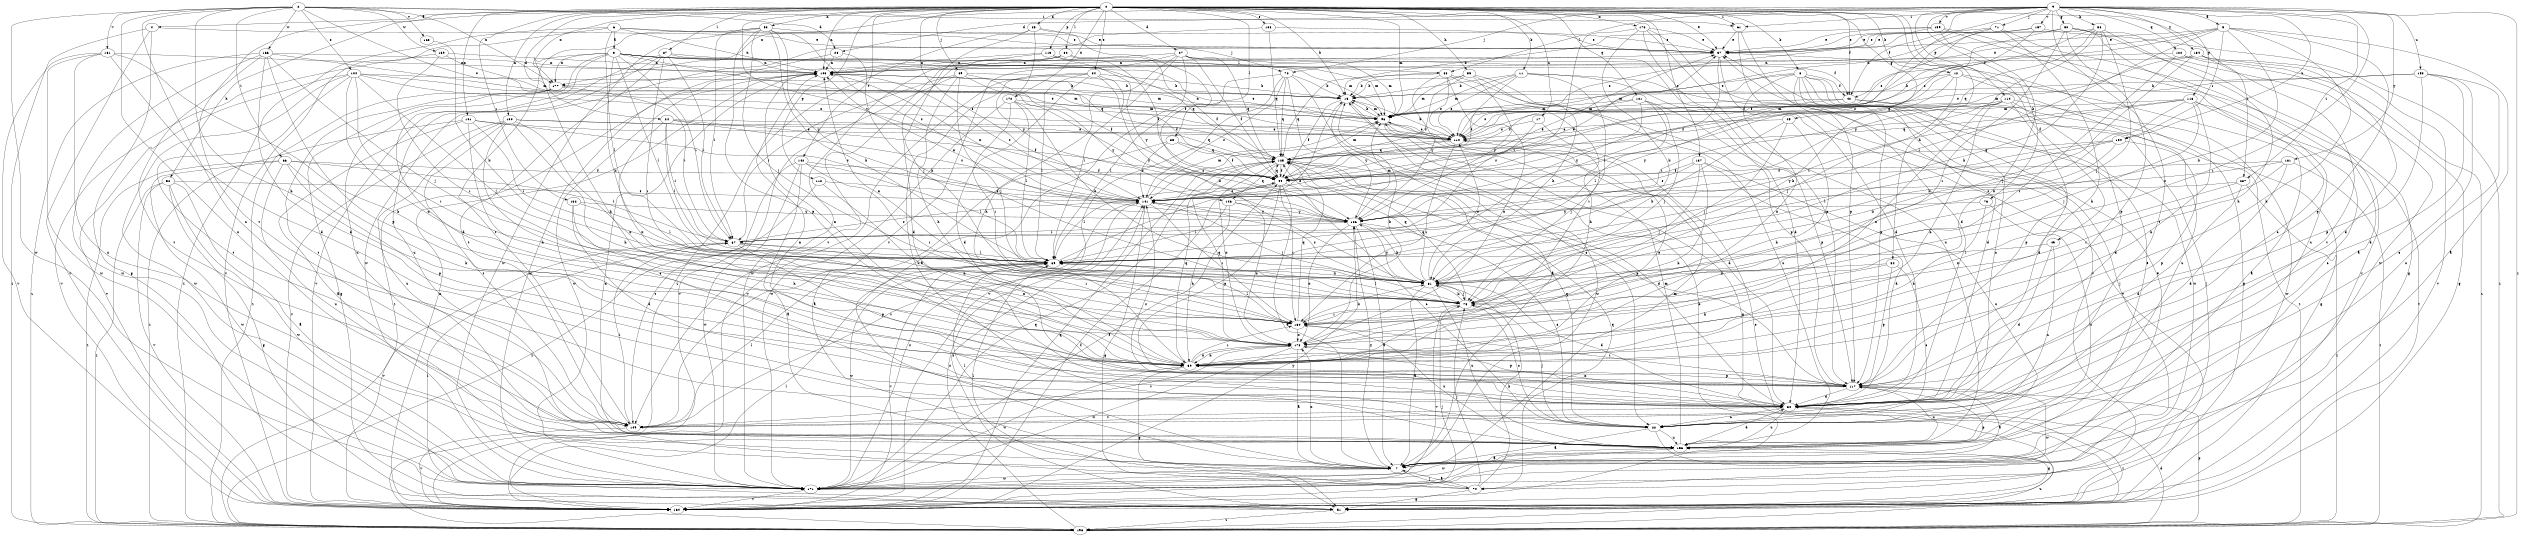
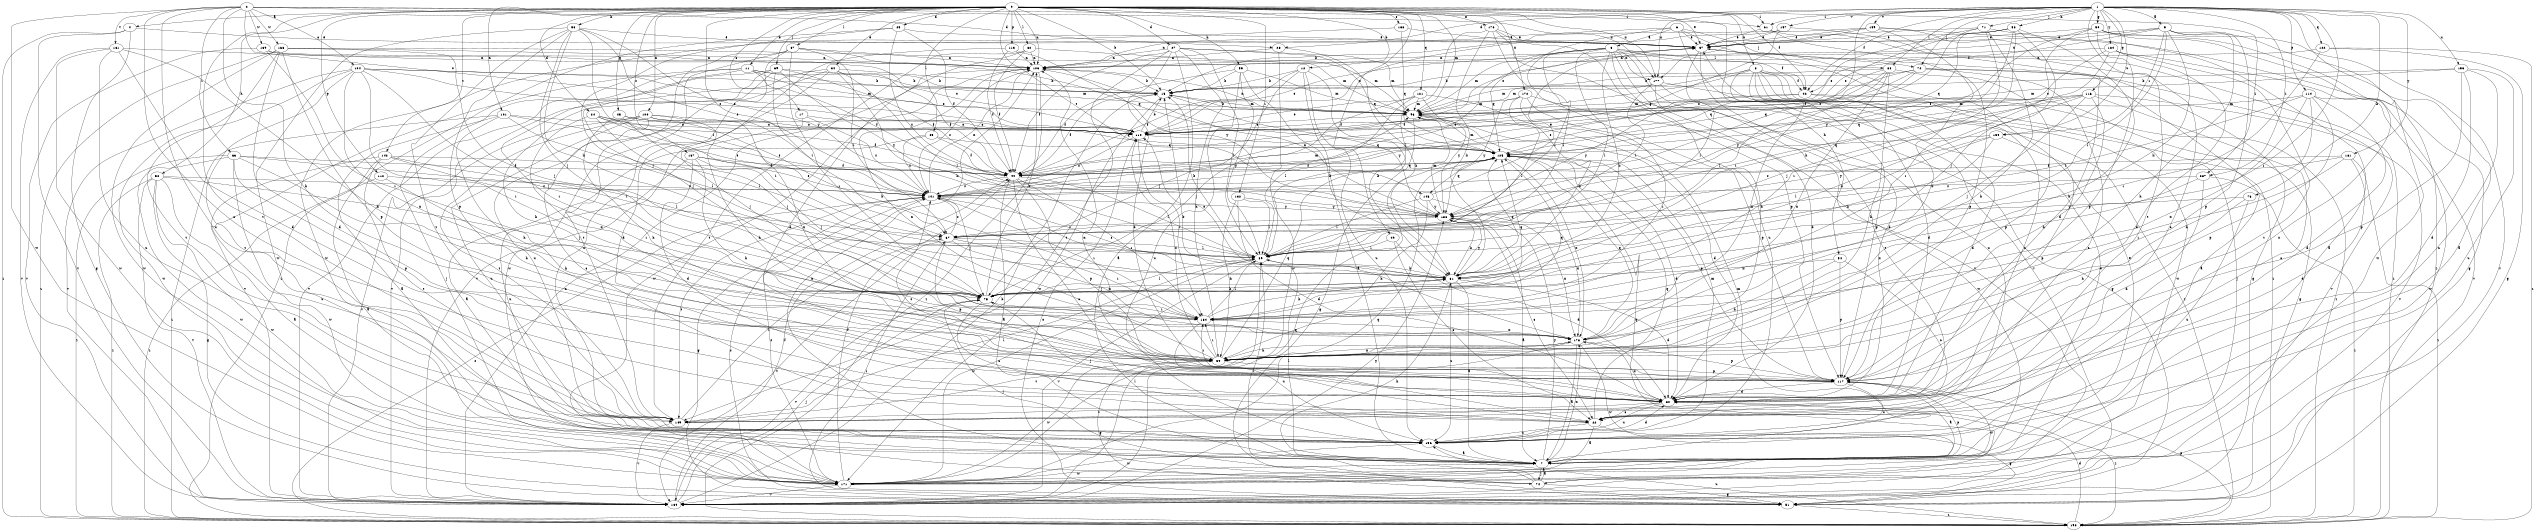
node "9": label "9" -> "1"
node "163": removed
edge "55" -> "186": now "55" -> "89"
edge "52" -> "75": added, label "j"
edge "71" -> "134": added, label "r"
